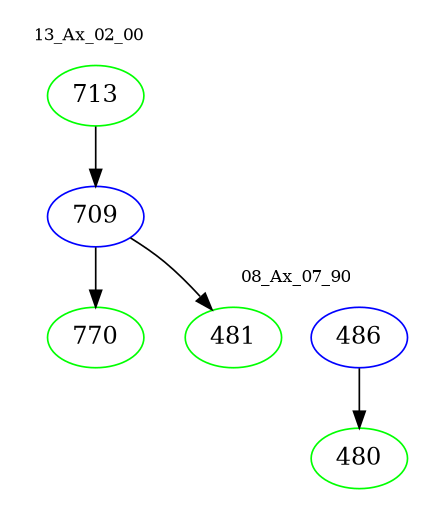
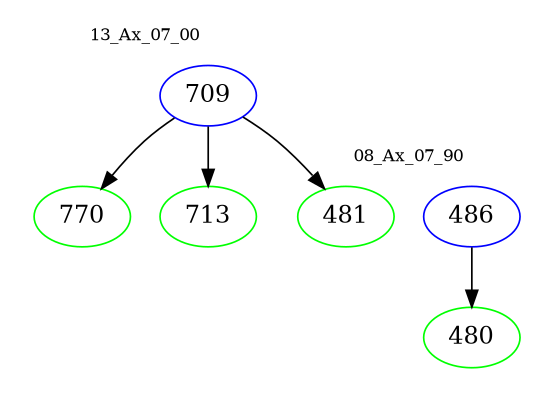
cluster "13_Ax_02_00": label "13_Ax_02_00" -> "13_Ax_07_00"
edge "713" -> "709": reversed
